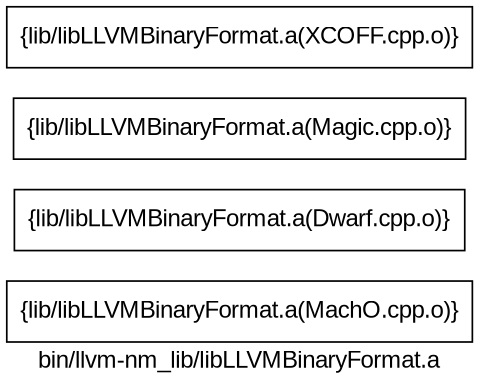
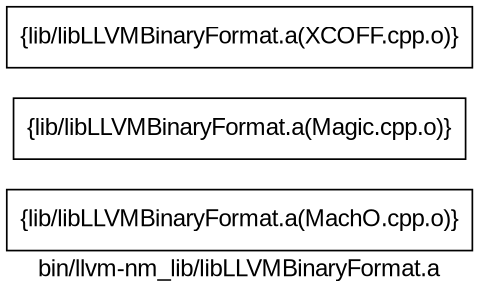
node "{lib/libLLVMBinaryFormat.a(Dwarf.cpp.o)}": removed
